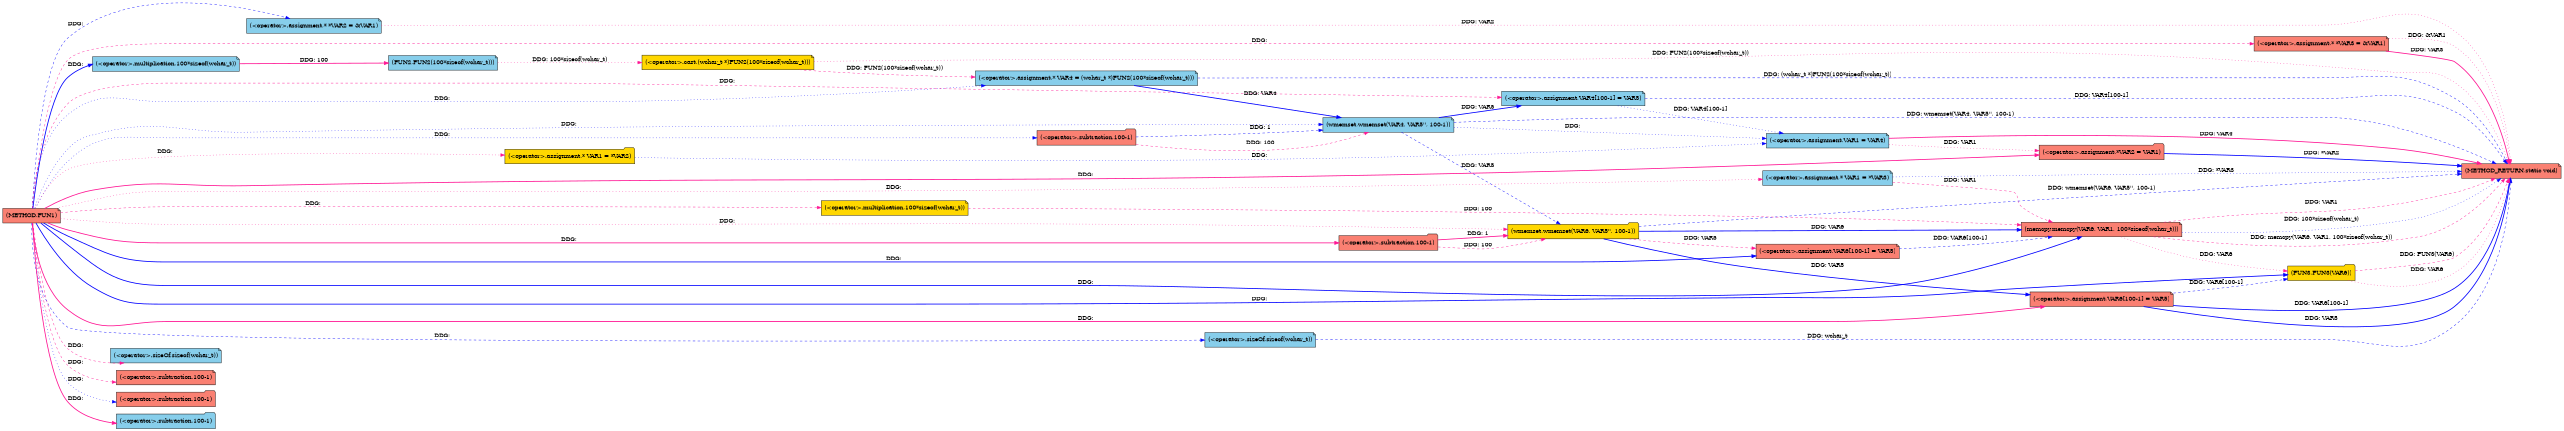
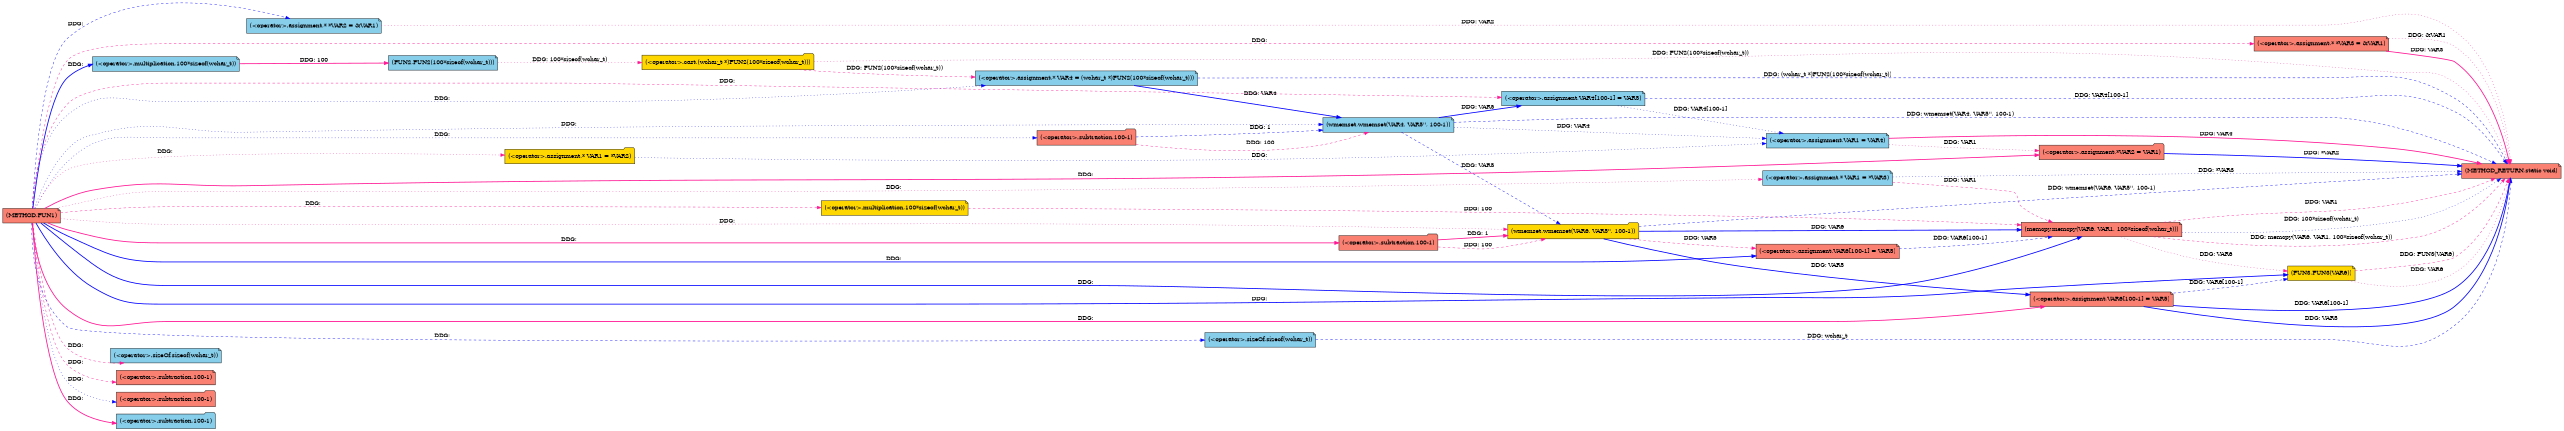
node "(<operator>.cast,(wchar_t *)FUN2(100*sizeof(wchar_t)))": shape note -> folder
edge "(wmemset,wmemset(VAR4, VAR5'', 100-1))" -> "(<operator>.assignment,VAR1 = VAR4)": label "DDG: " -> "DDG: VAR4"
node "(FUN3,FUN3(VAR6))": shape folder -> note
